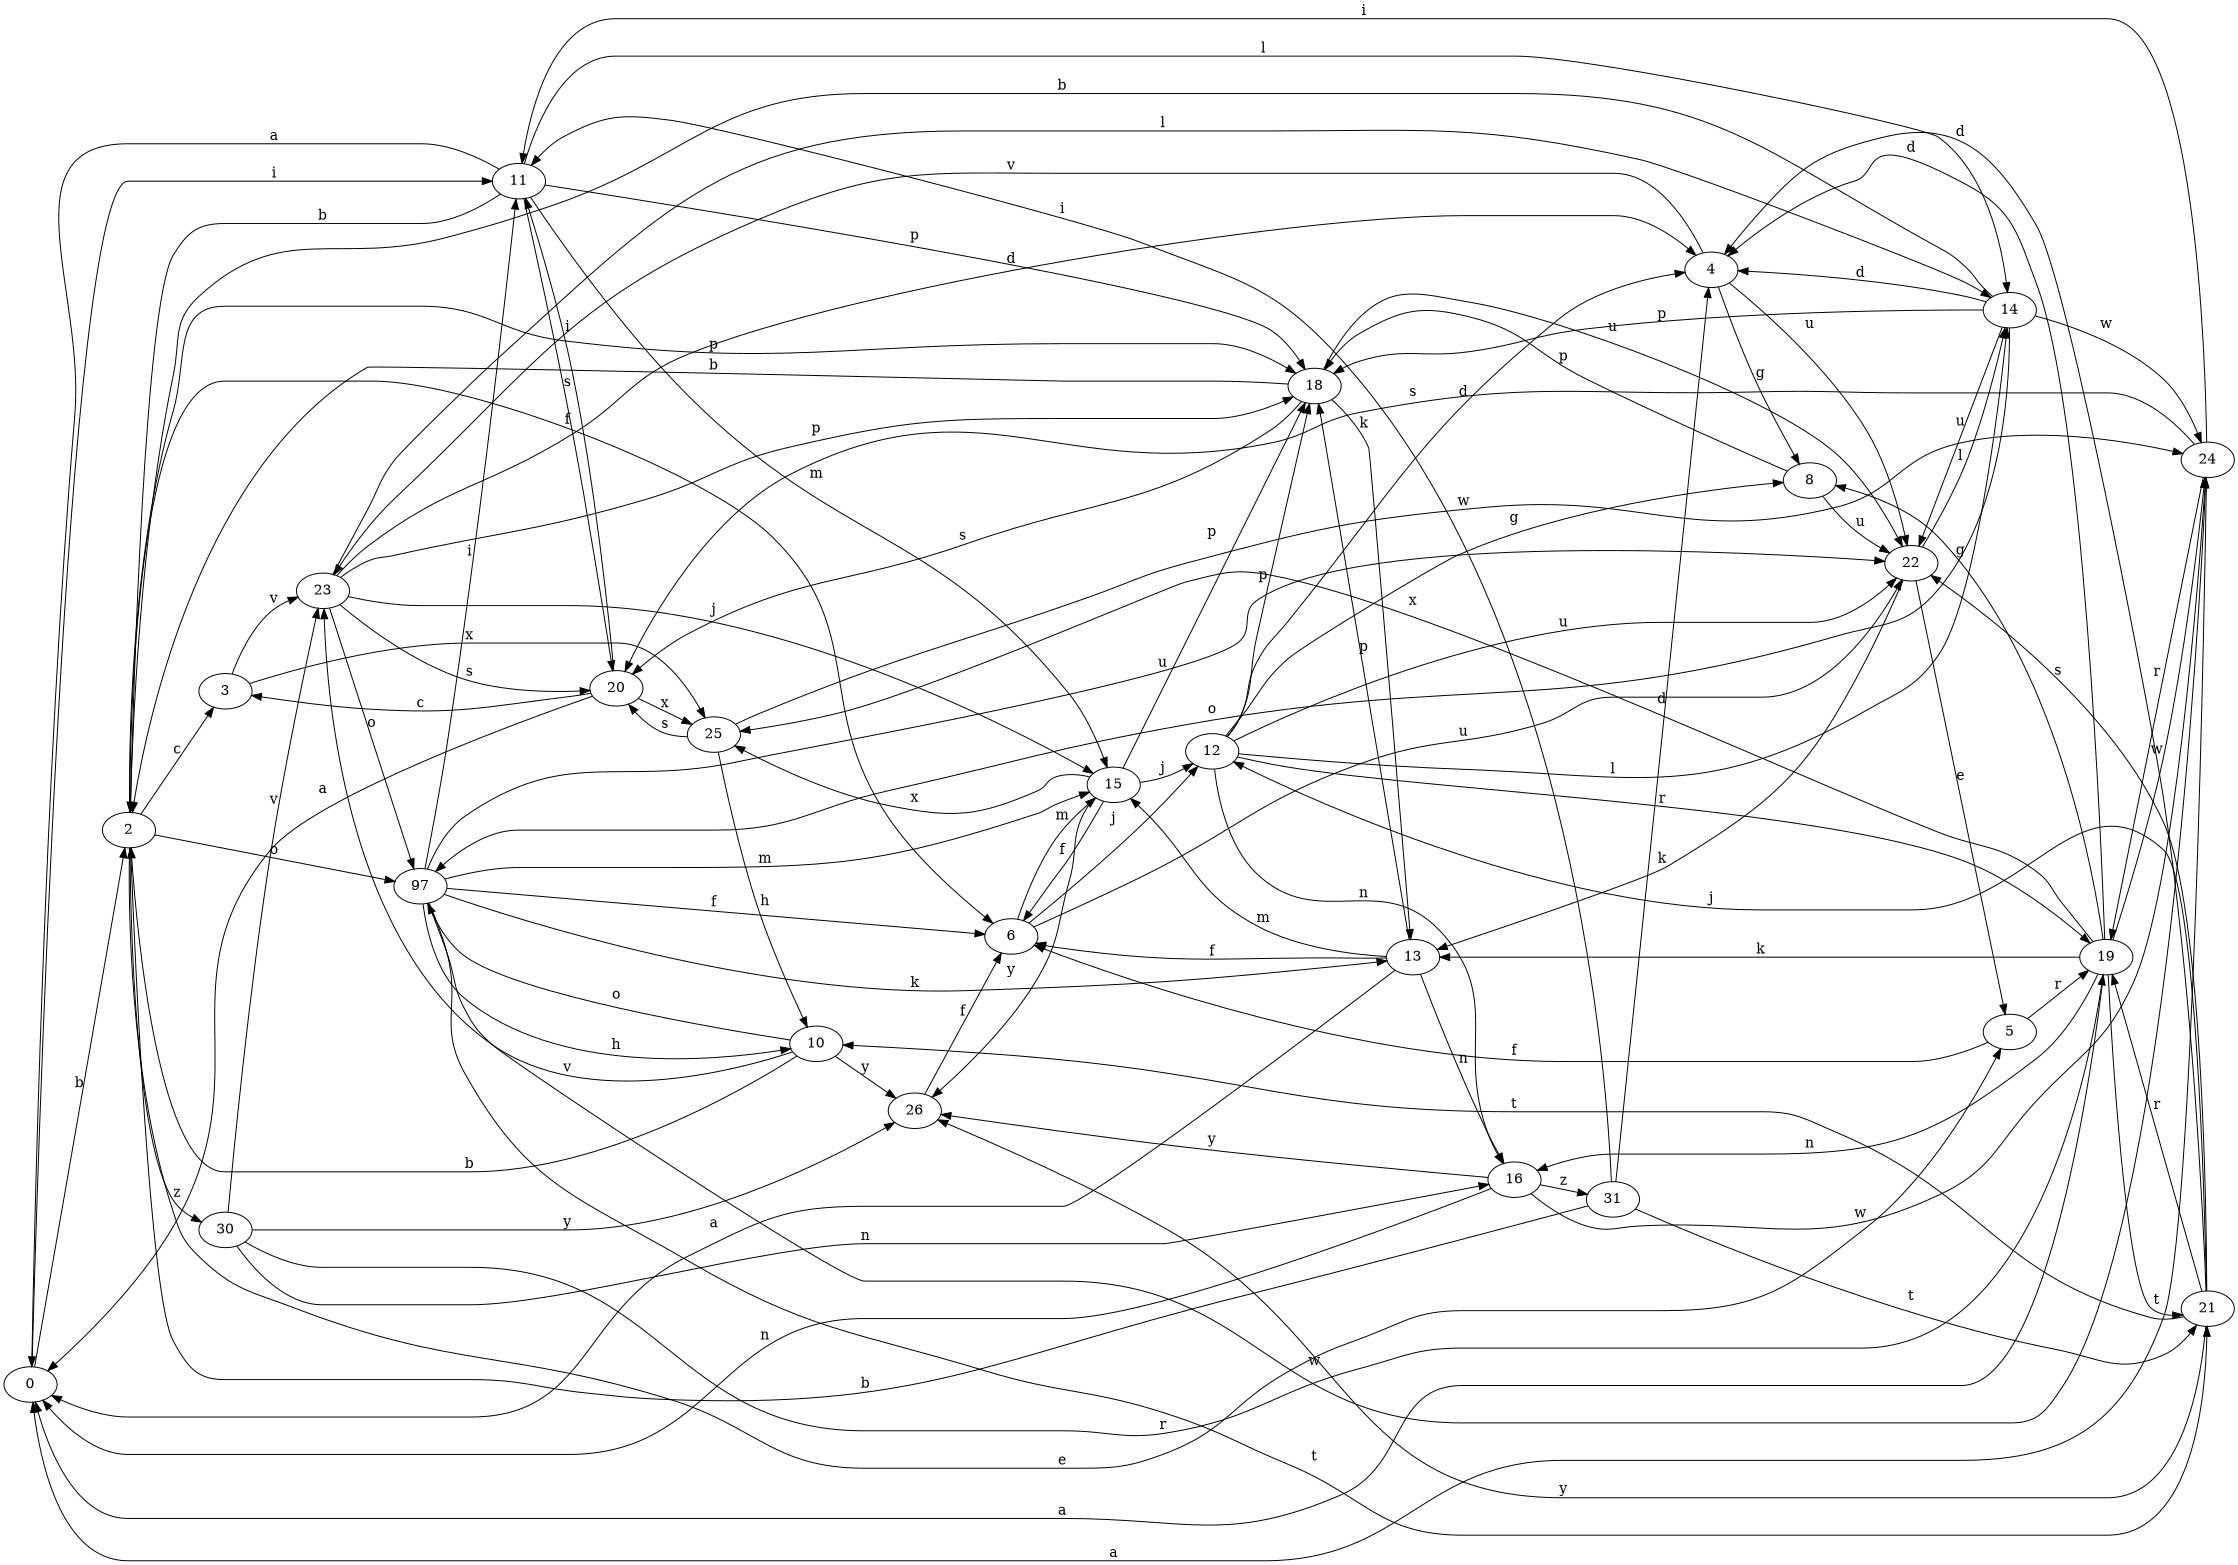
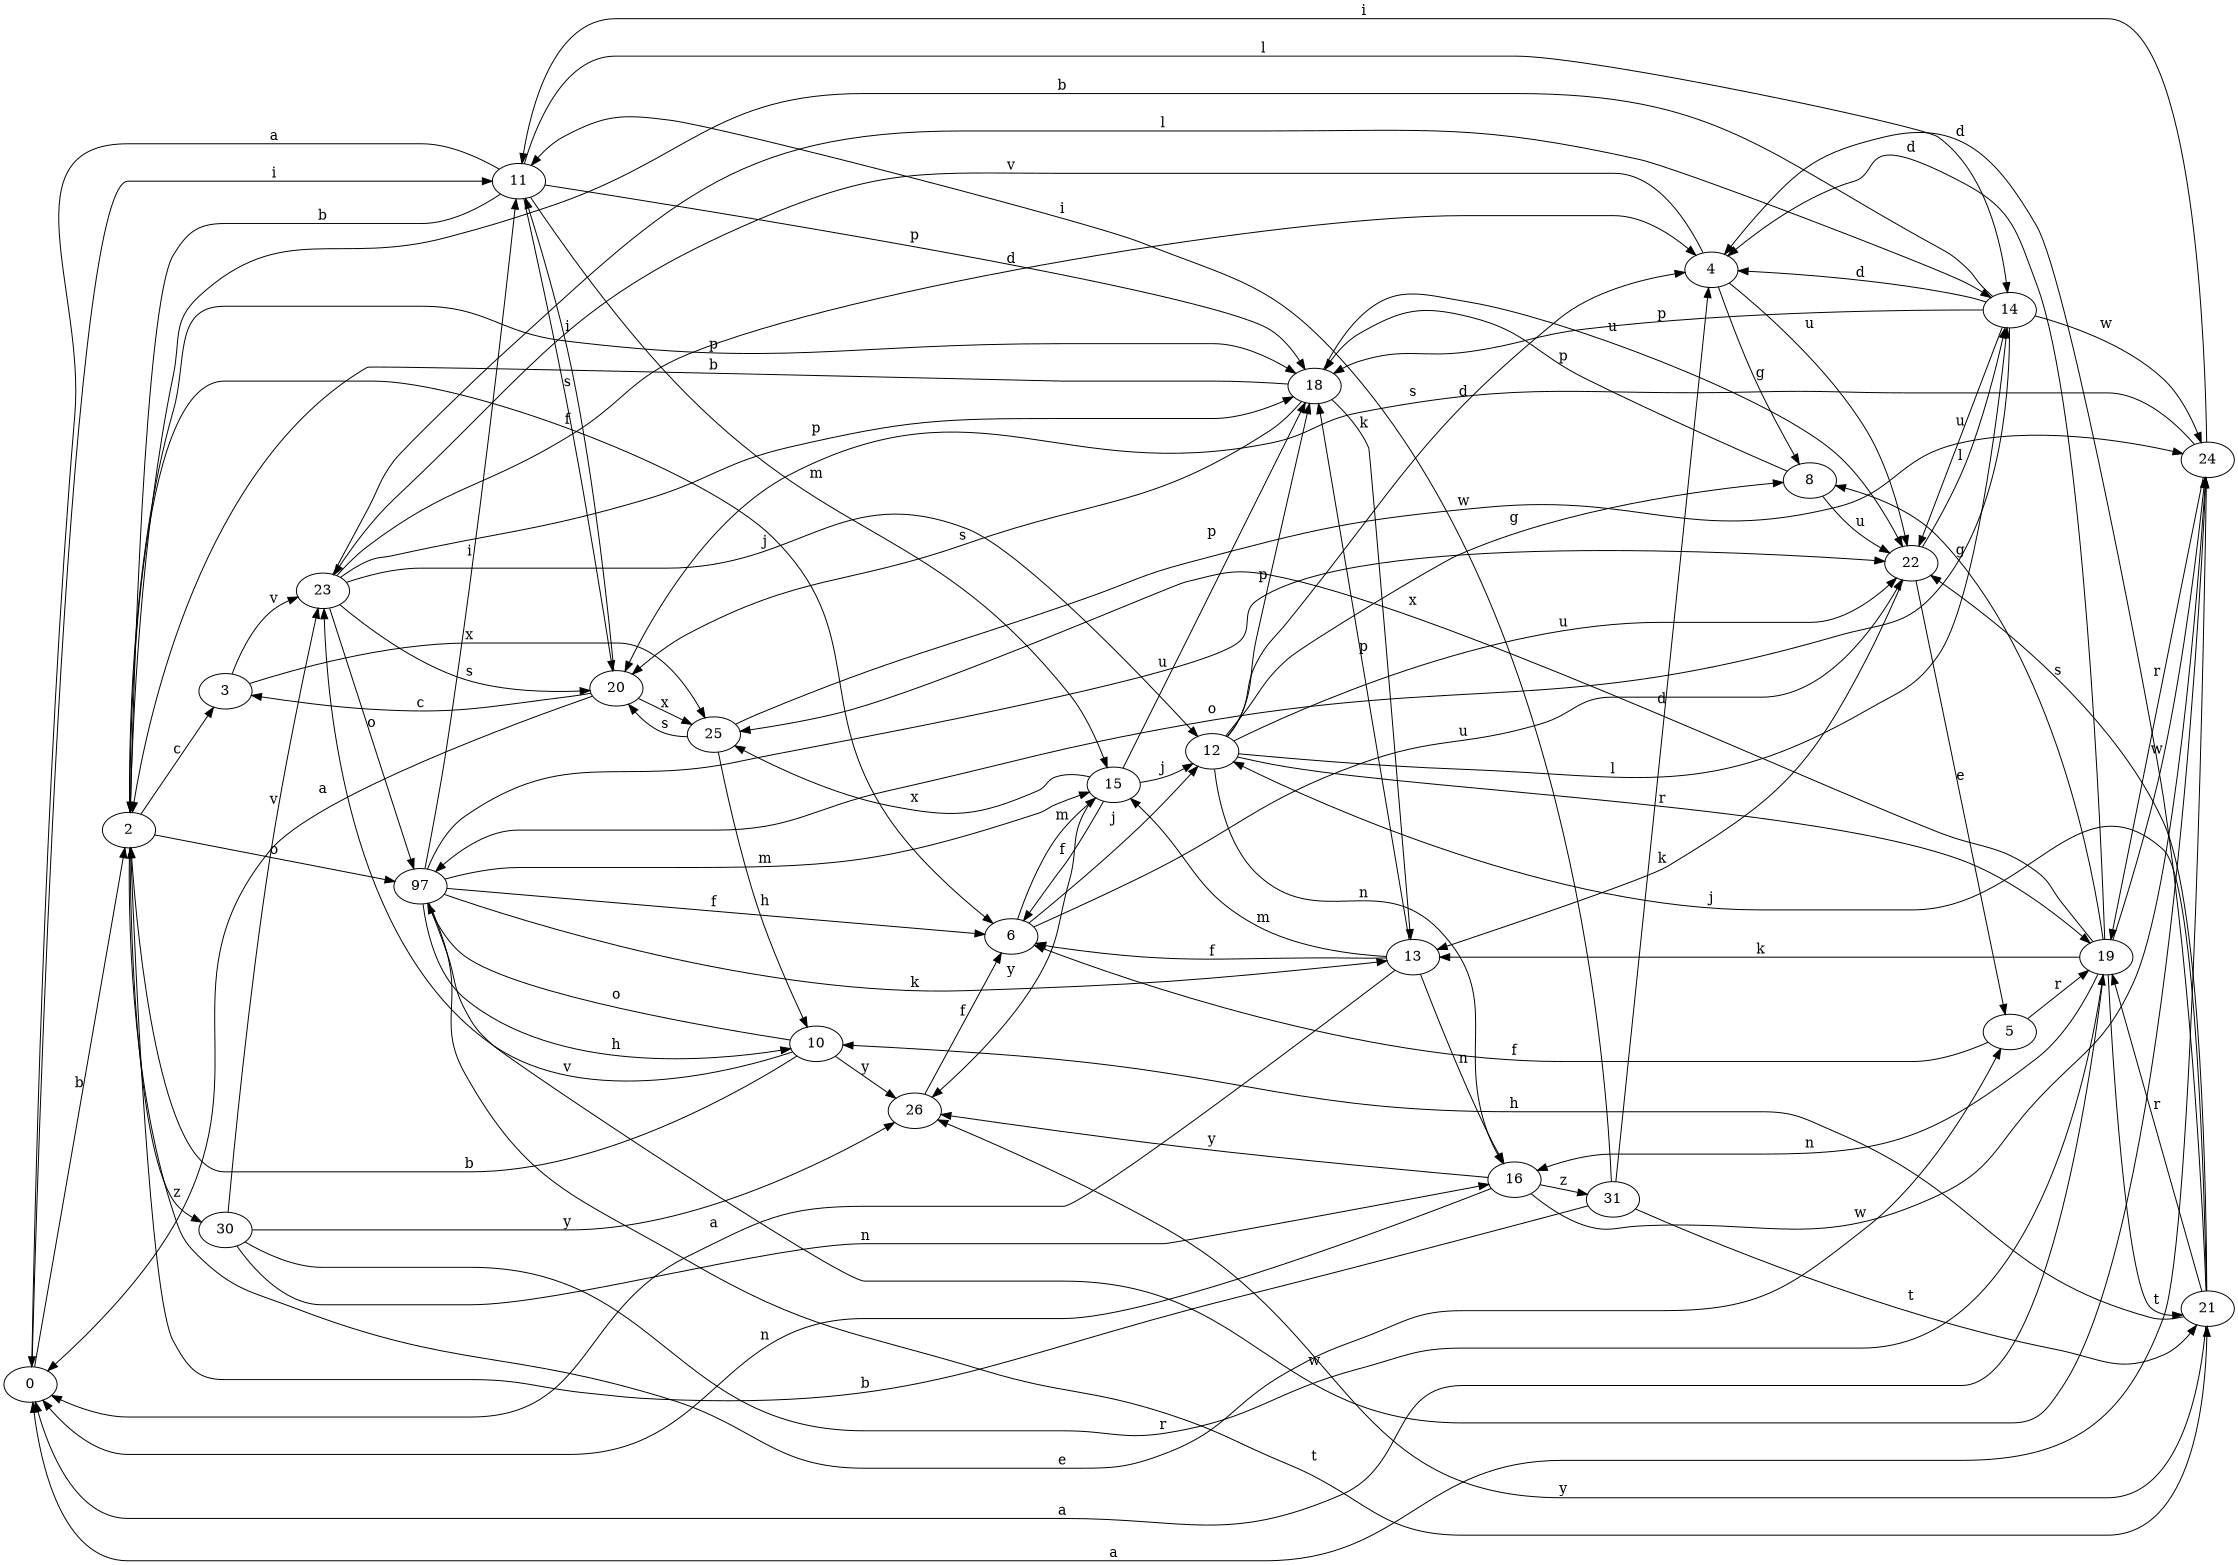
edge "23" -> "15": now "23" -> "12"
edge "21" -> "10": label "t" -> "h"
